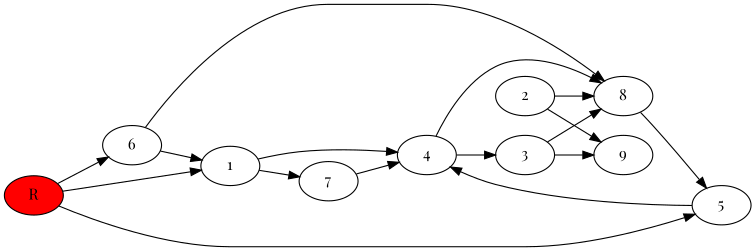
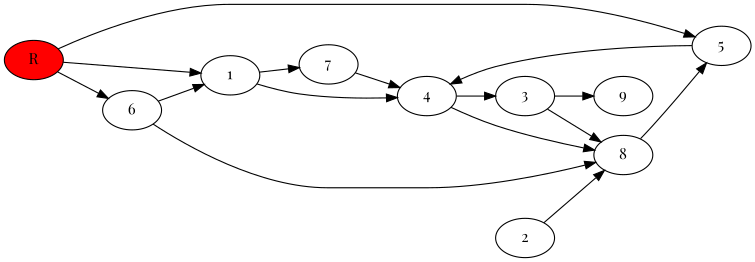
edge "2" -> "9": removed
